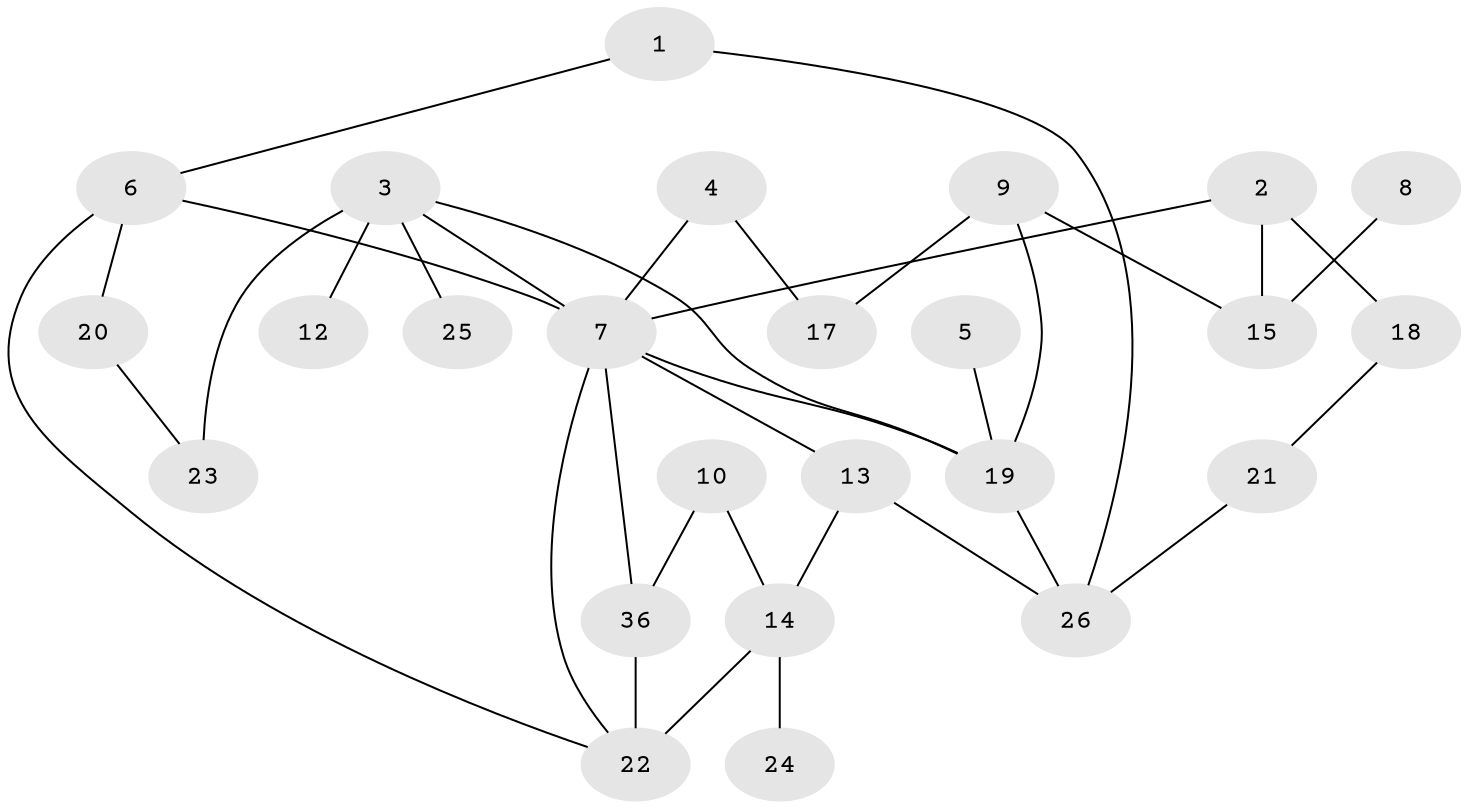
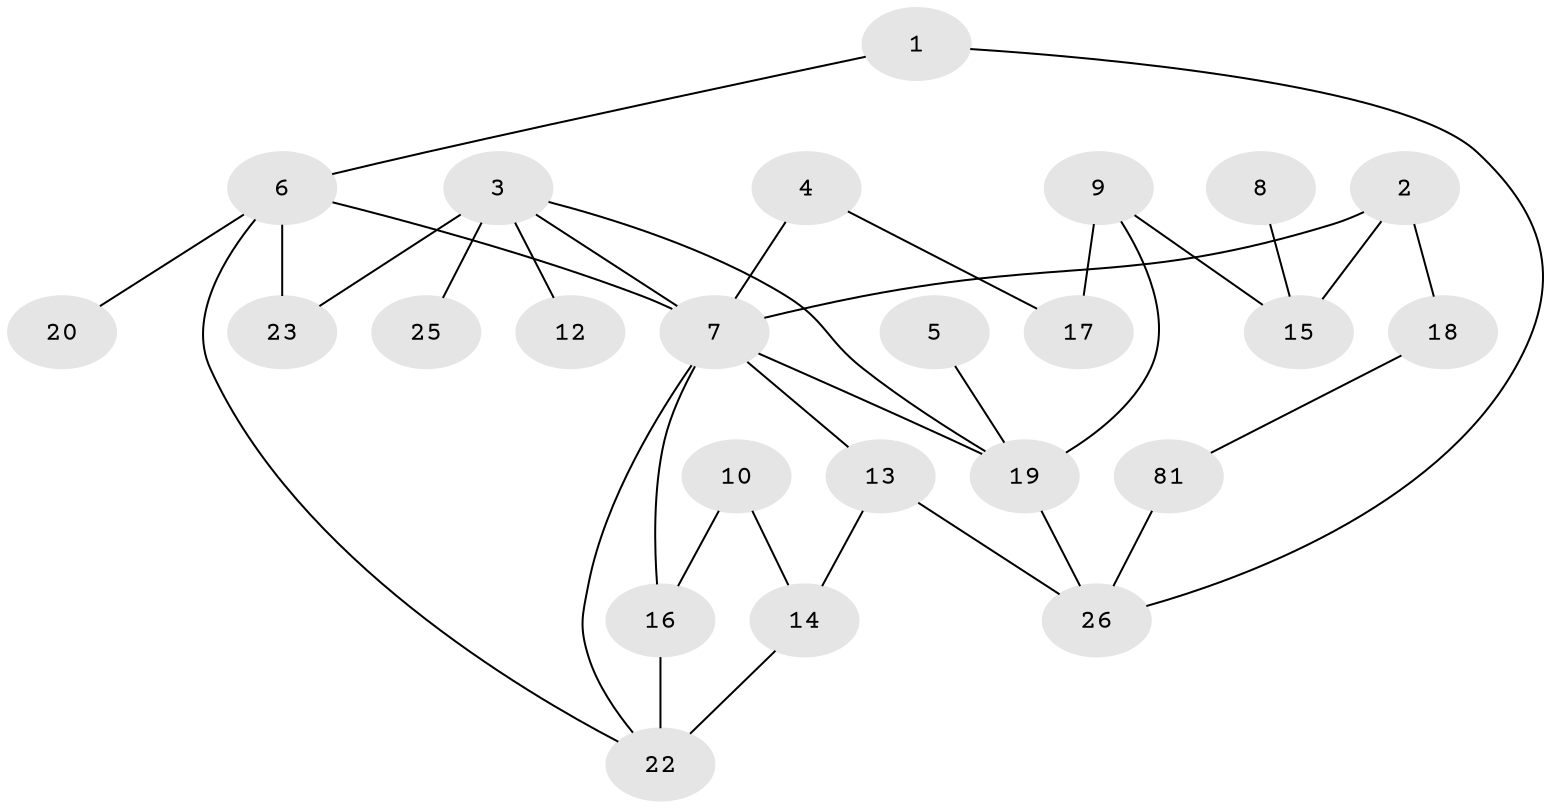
edge "20" -- "23": now "6" -- "23"
node "21": label "21" -> "81"
node "36": label "36" -> "16"
node "24": removed
